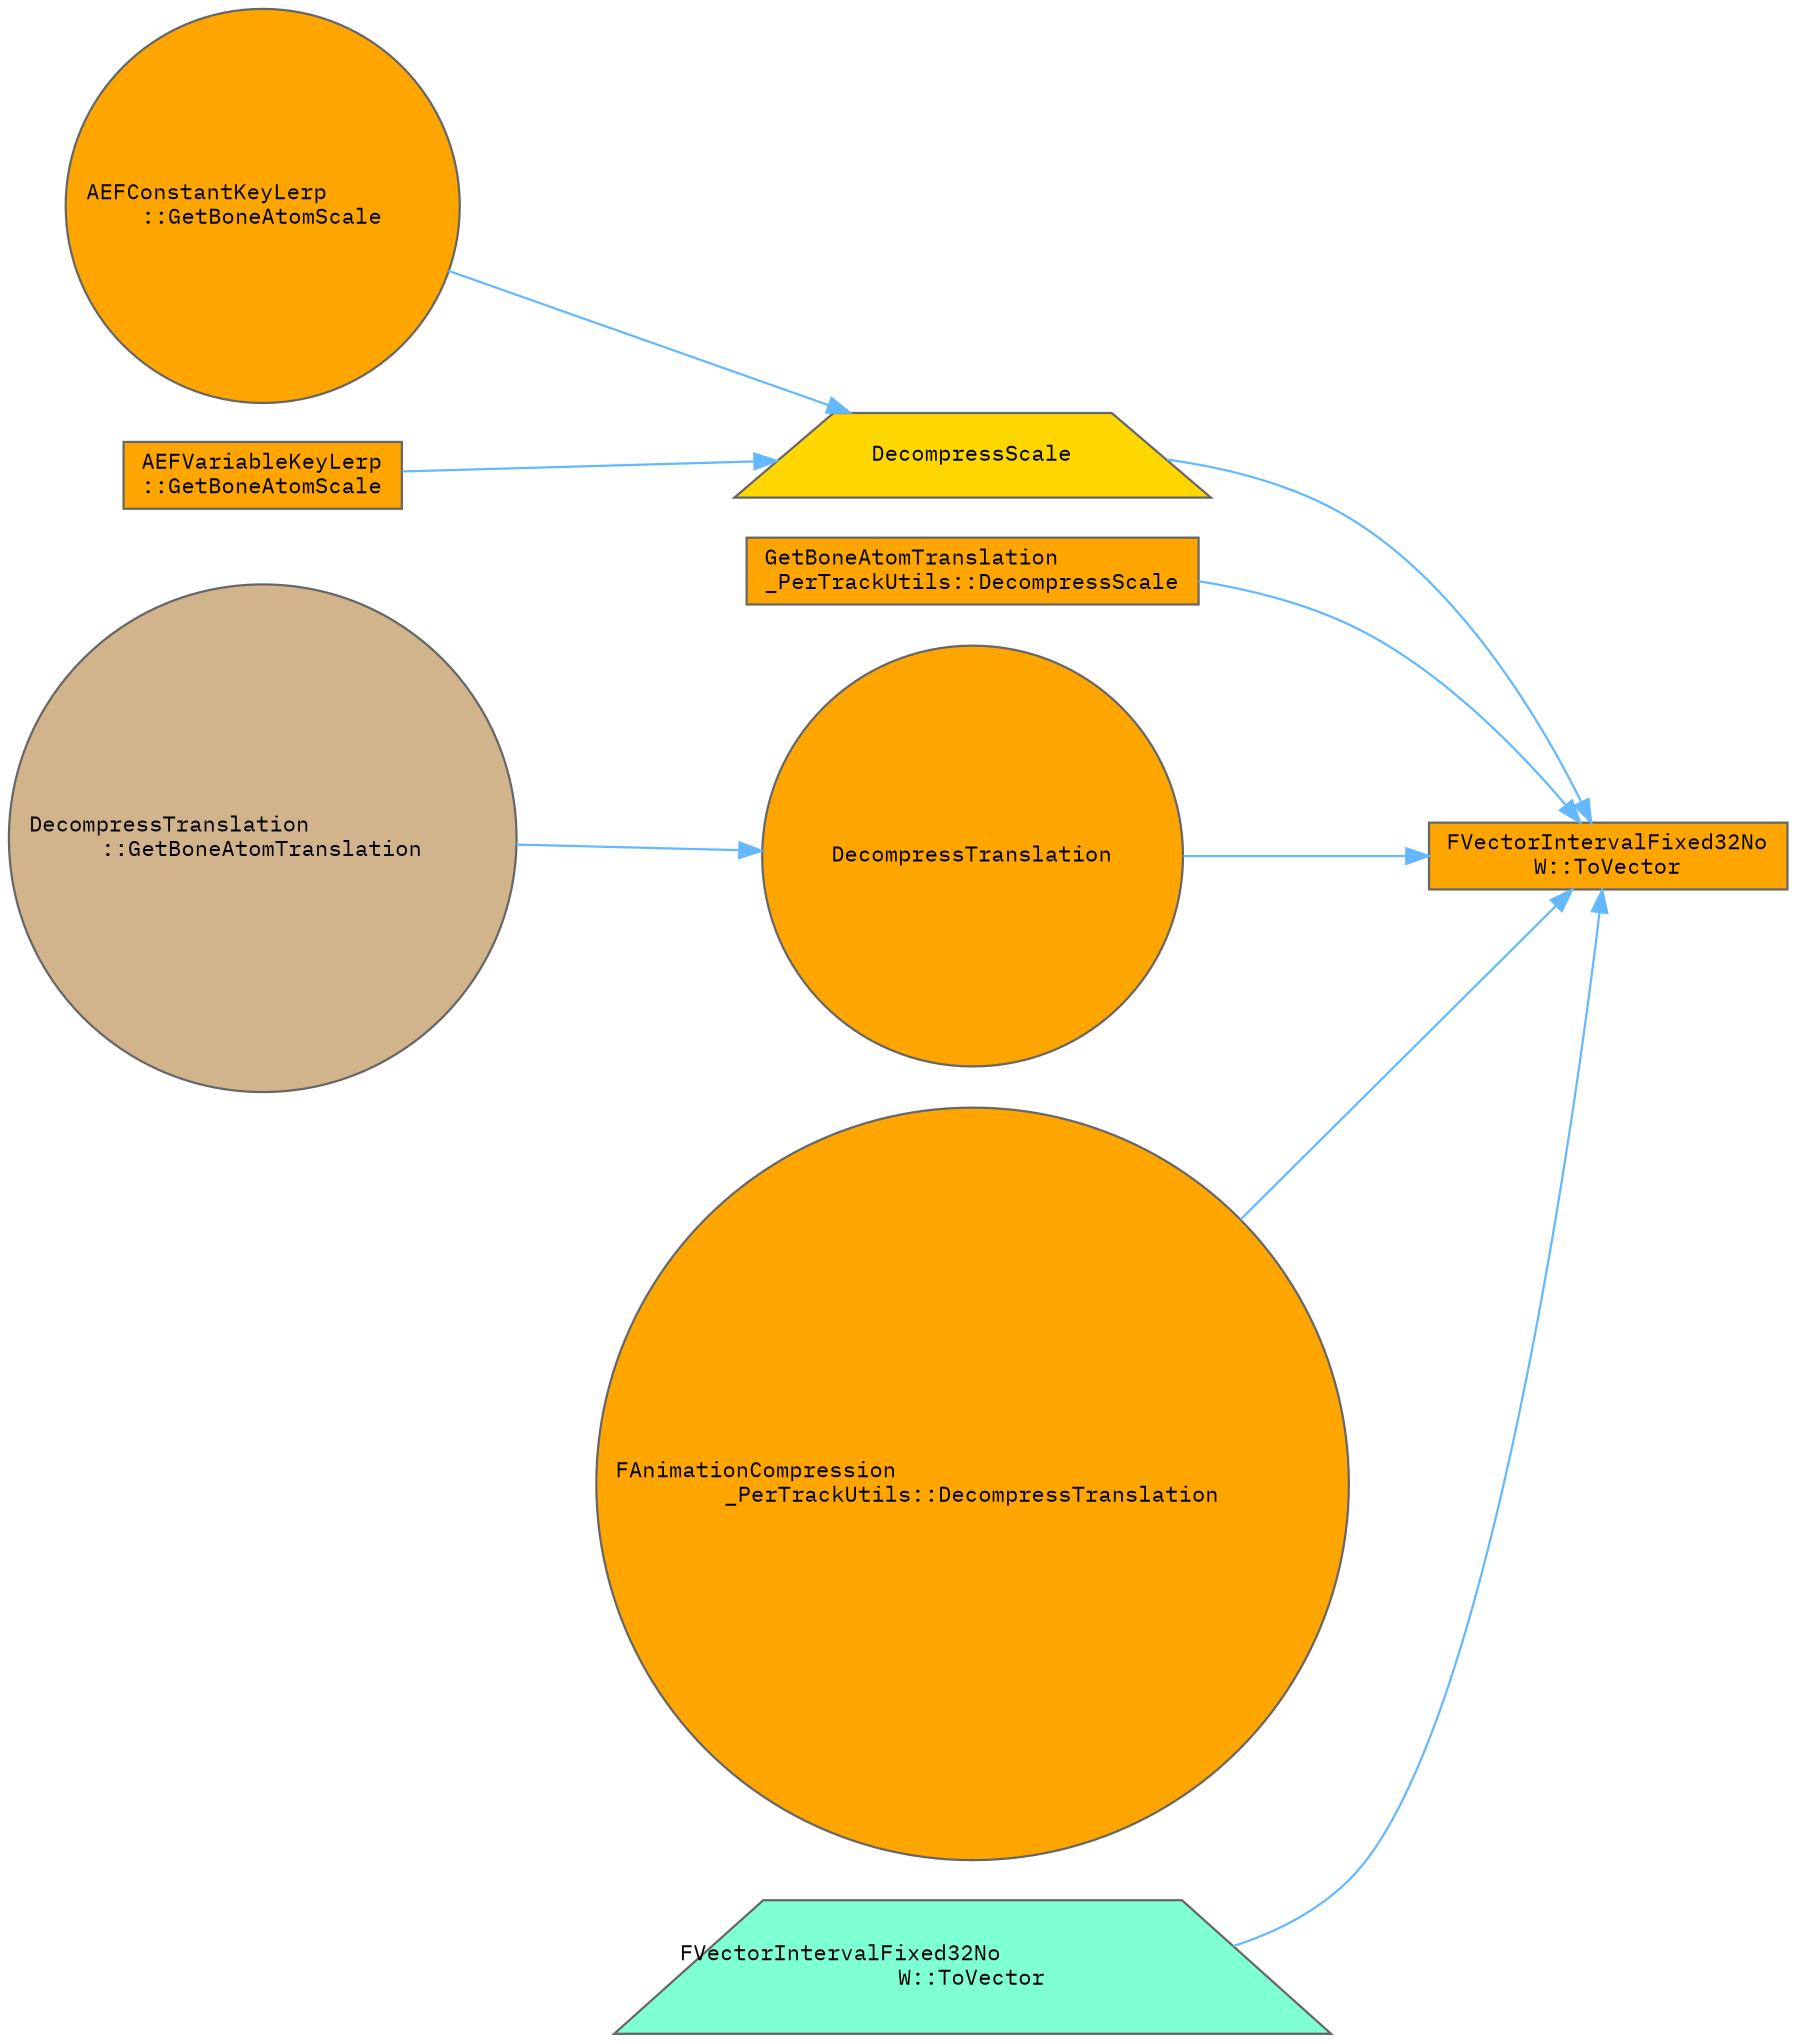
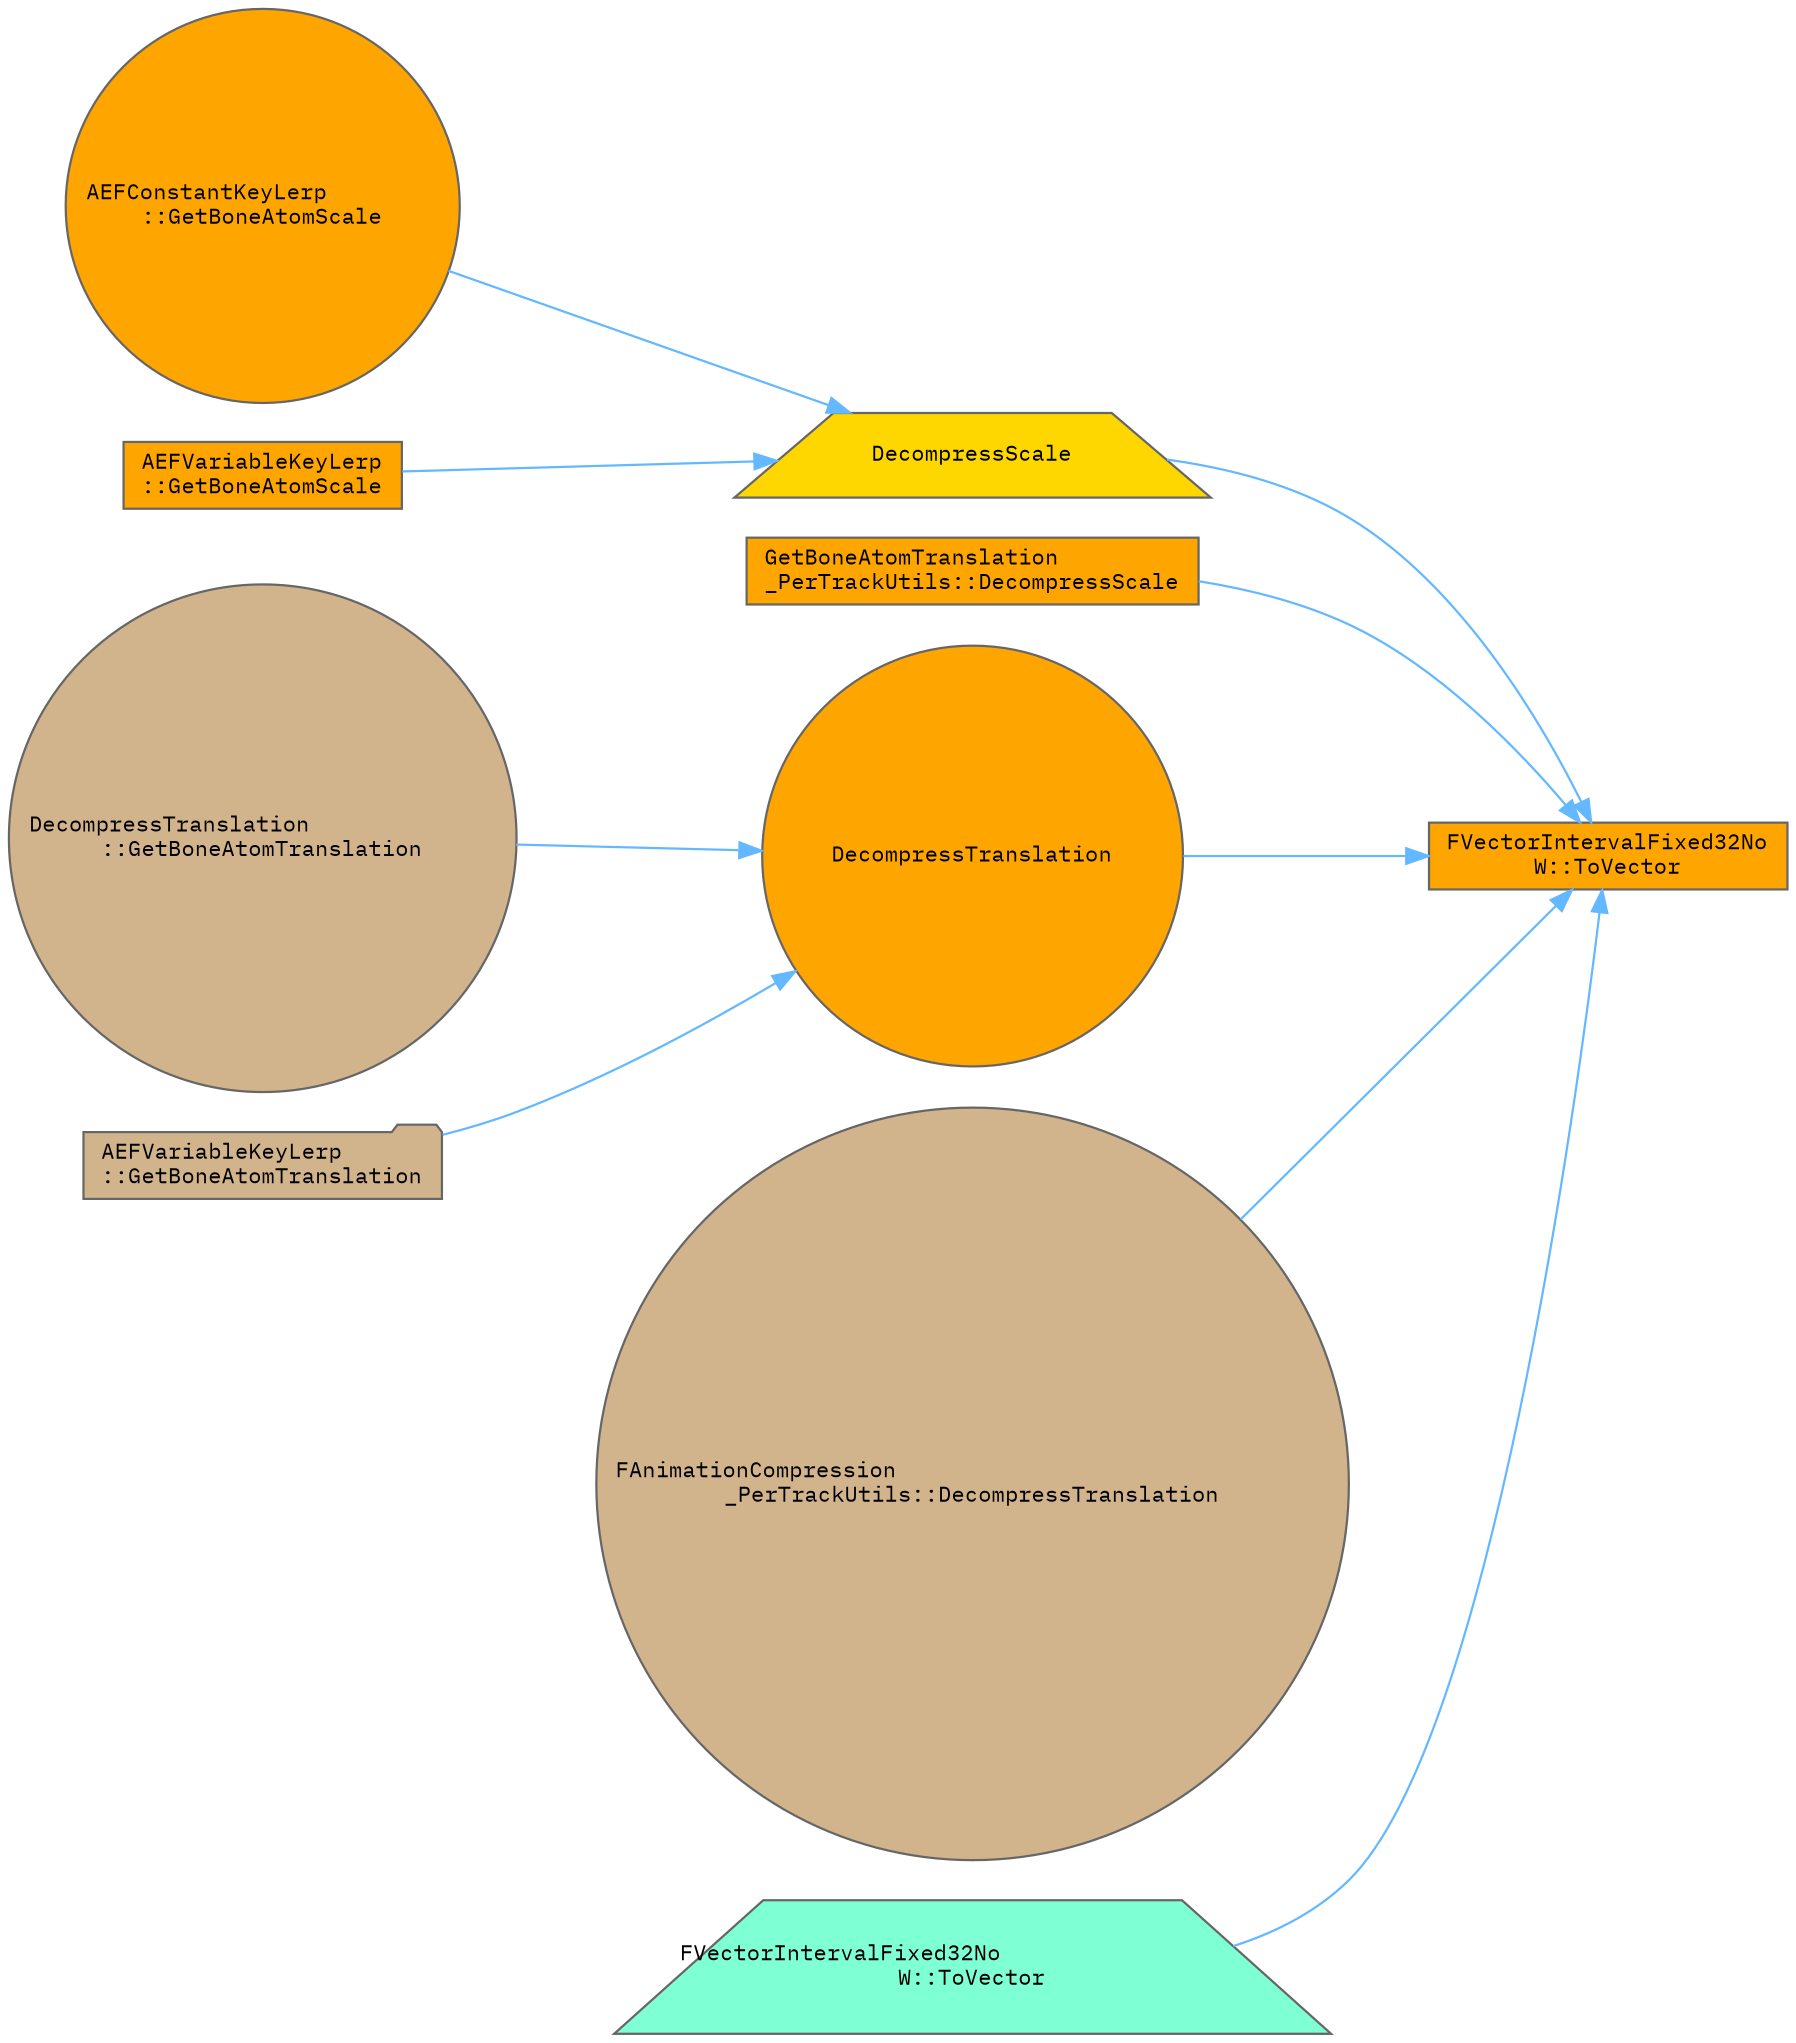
node "AEFVariableKeyLerp ::GetBoneAtomTranslation": added
node "FAnimationCompression _PerTrackUtils::DecompressTranslation": fillcolor orange -> tan
